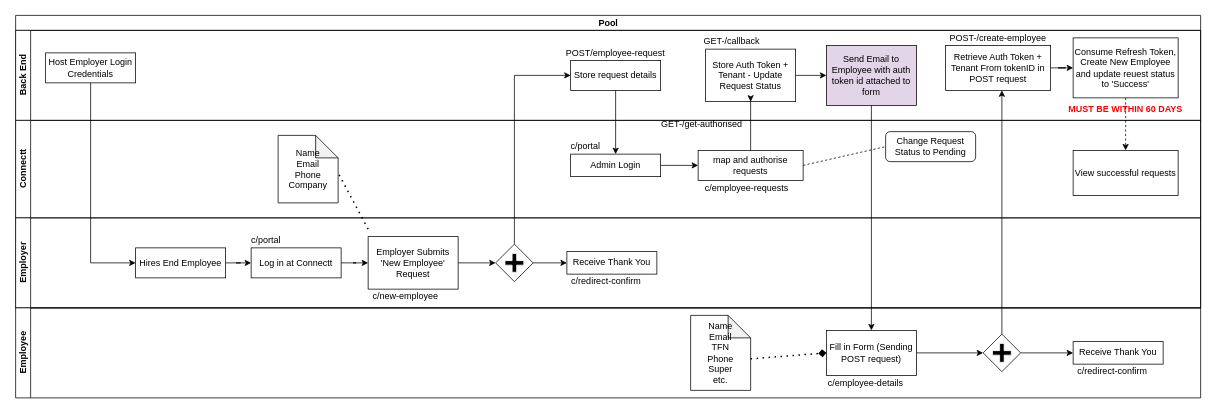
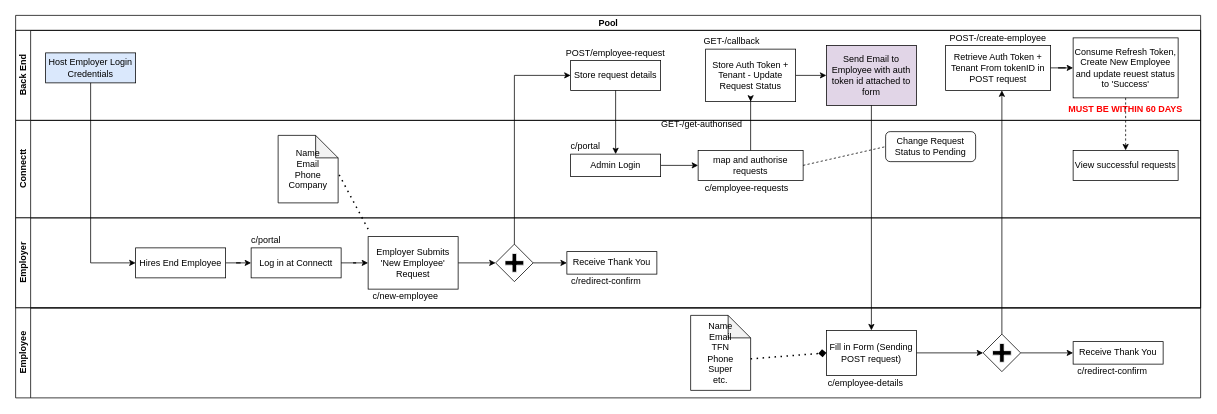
node "Host Employer Login Credentials": fillcolor #ffffff -> #dae8fc
node "View successful requests": size 105x45 -> 105x30
